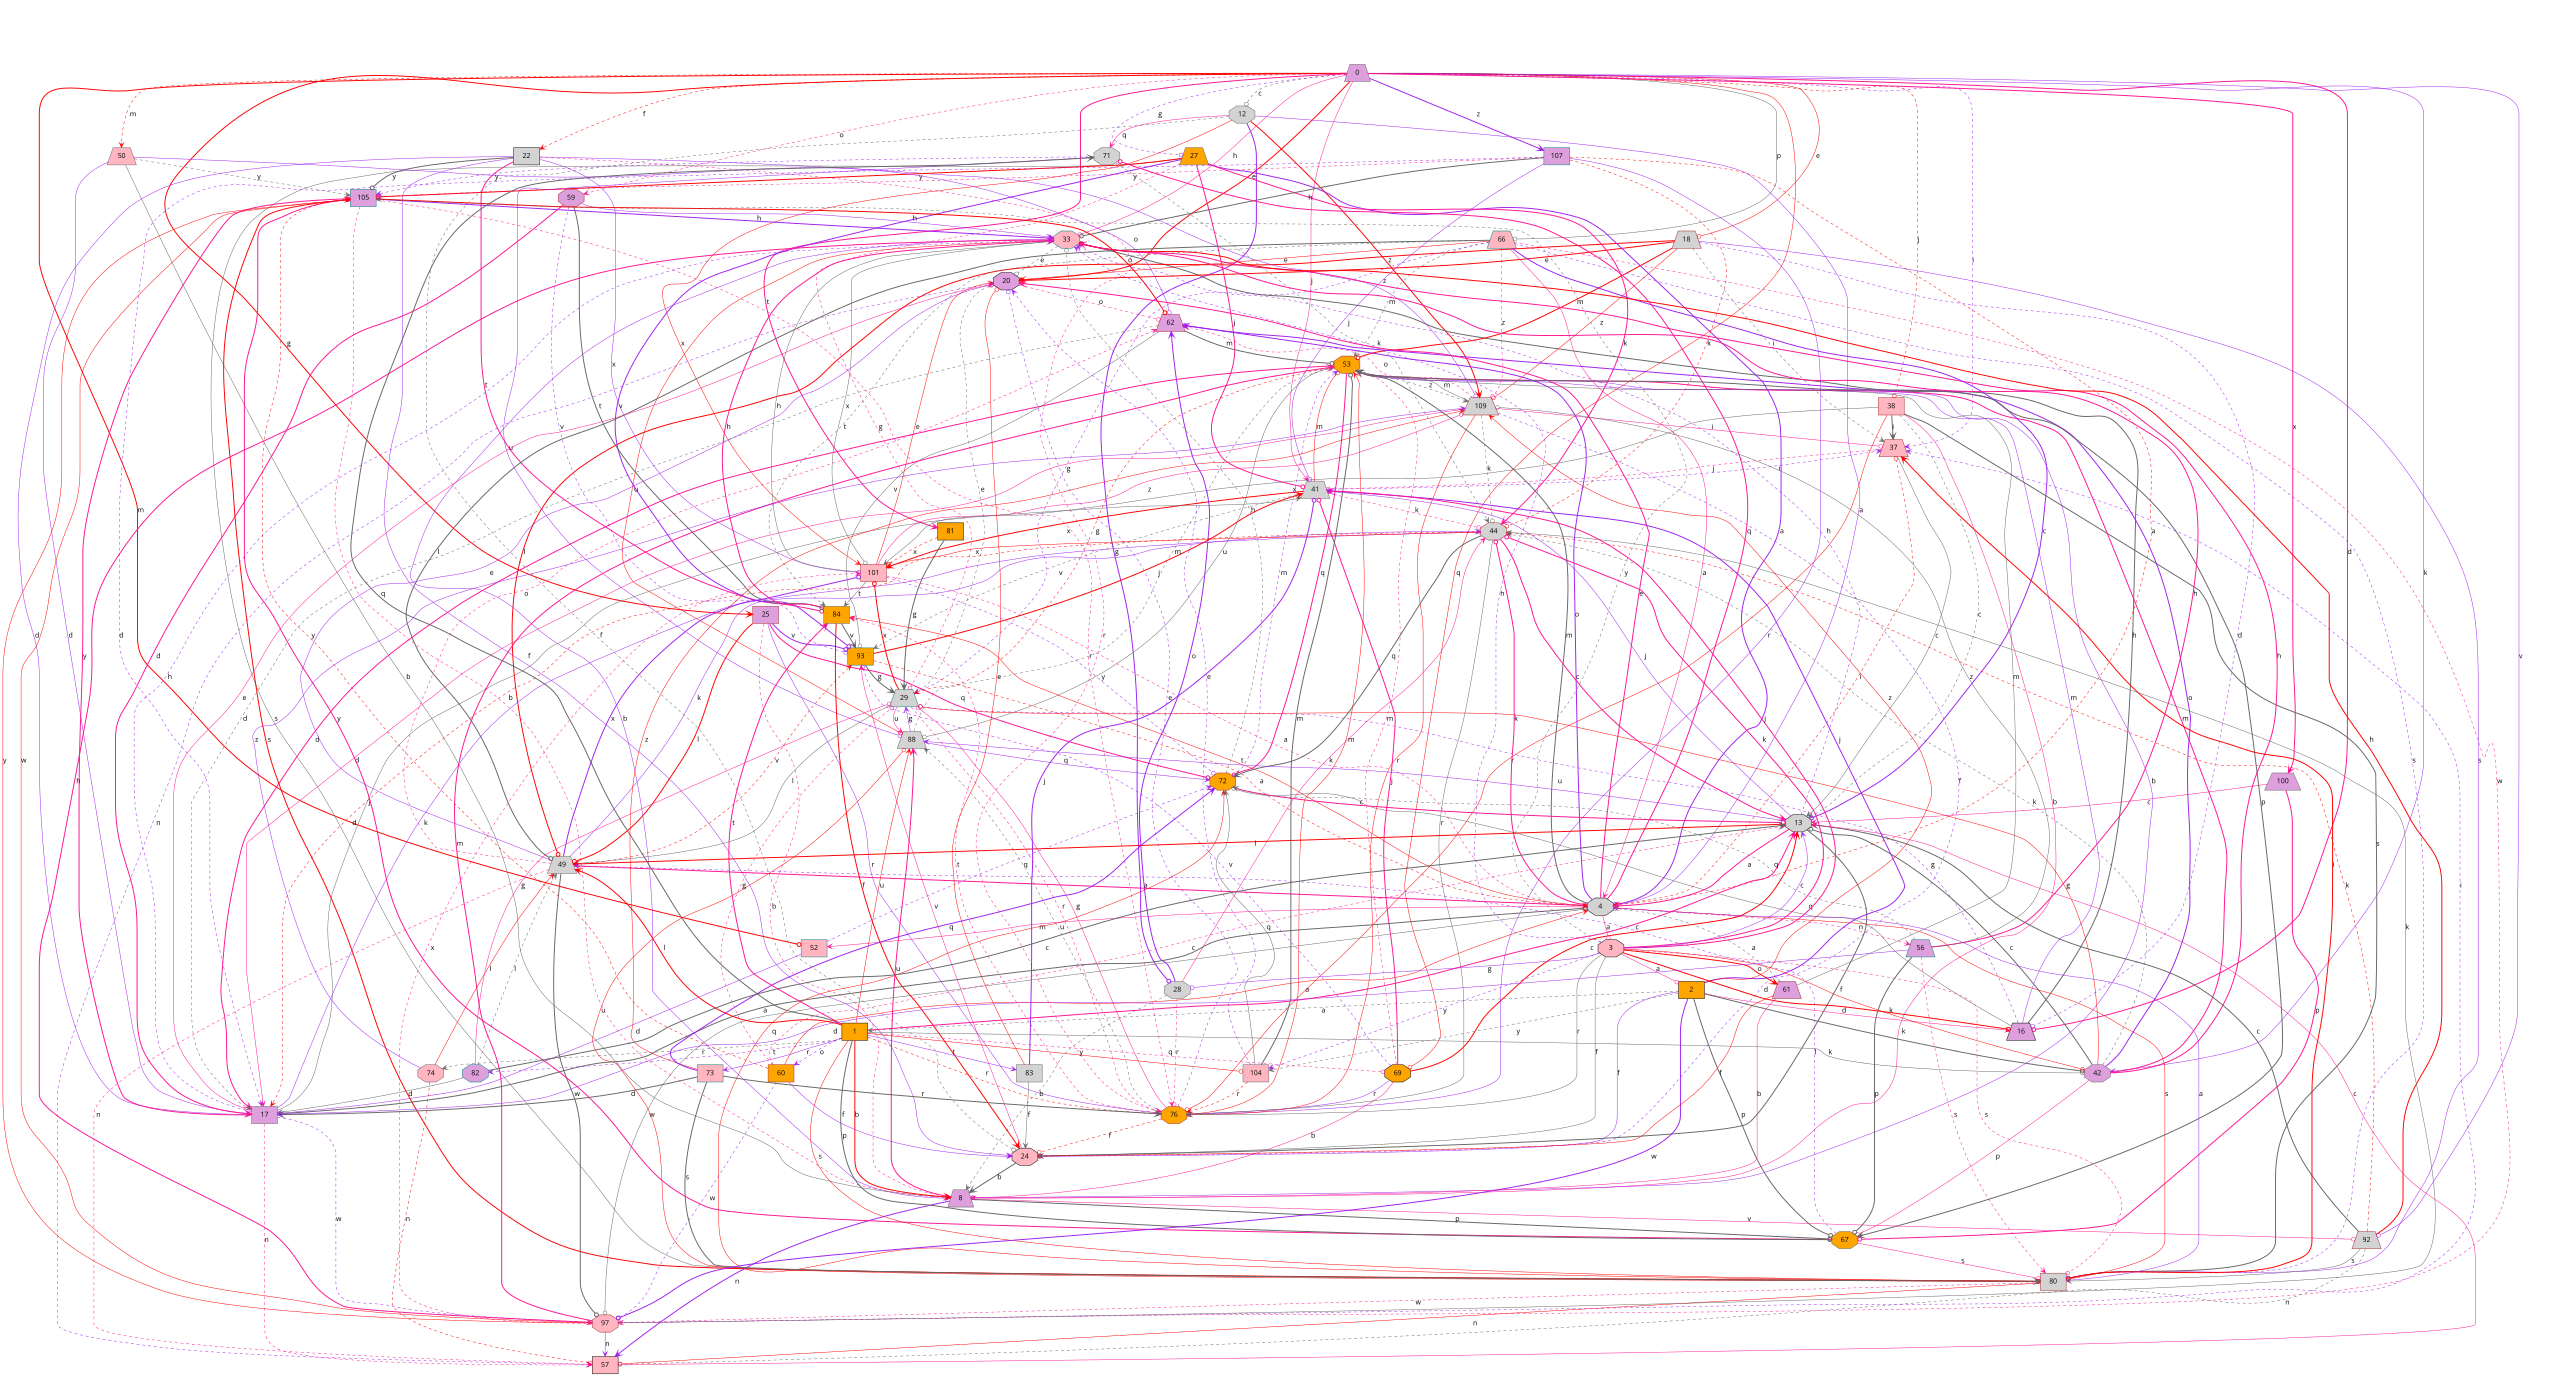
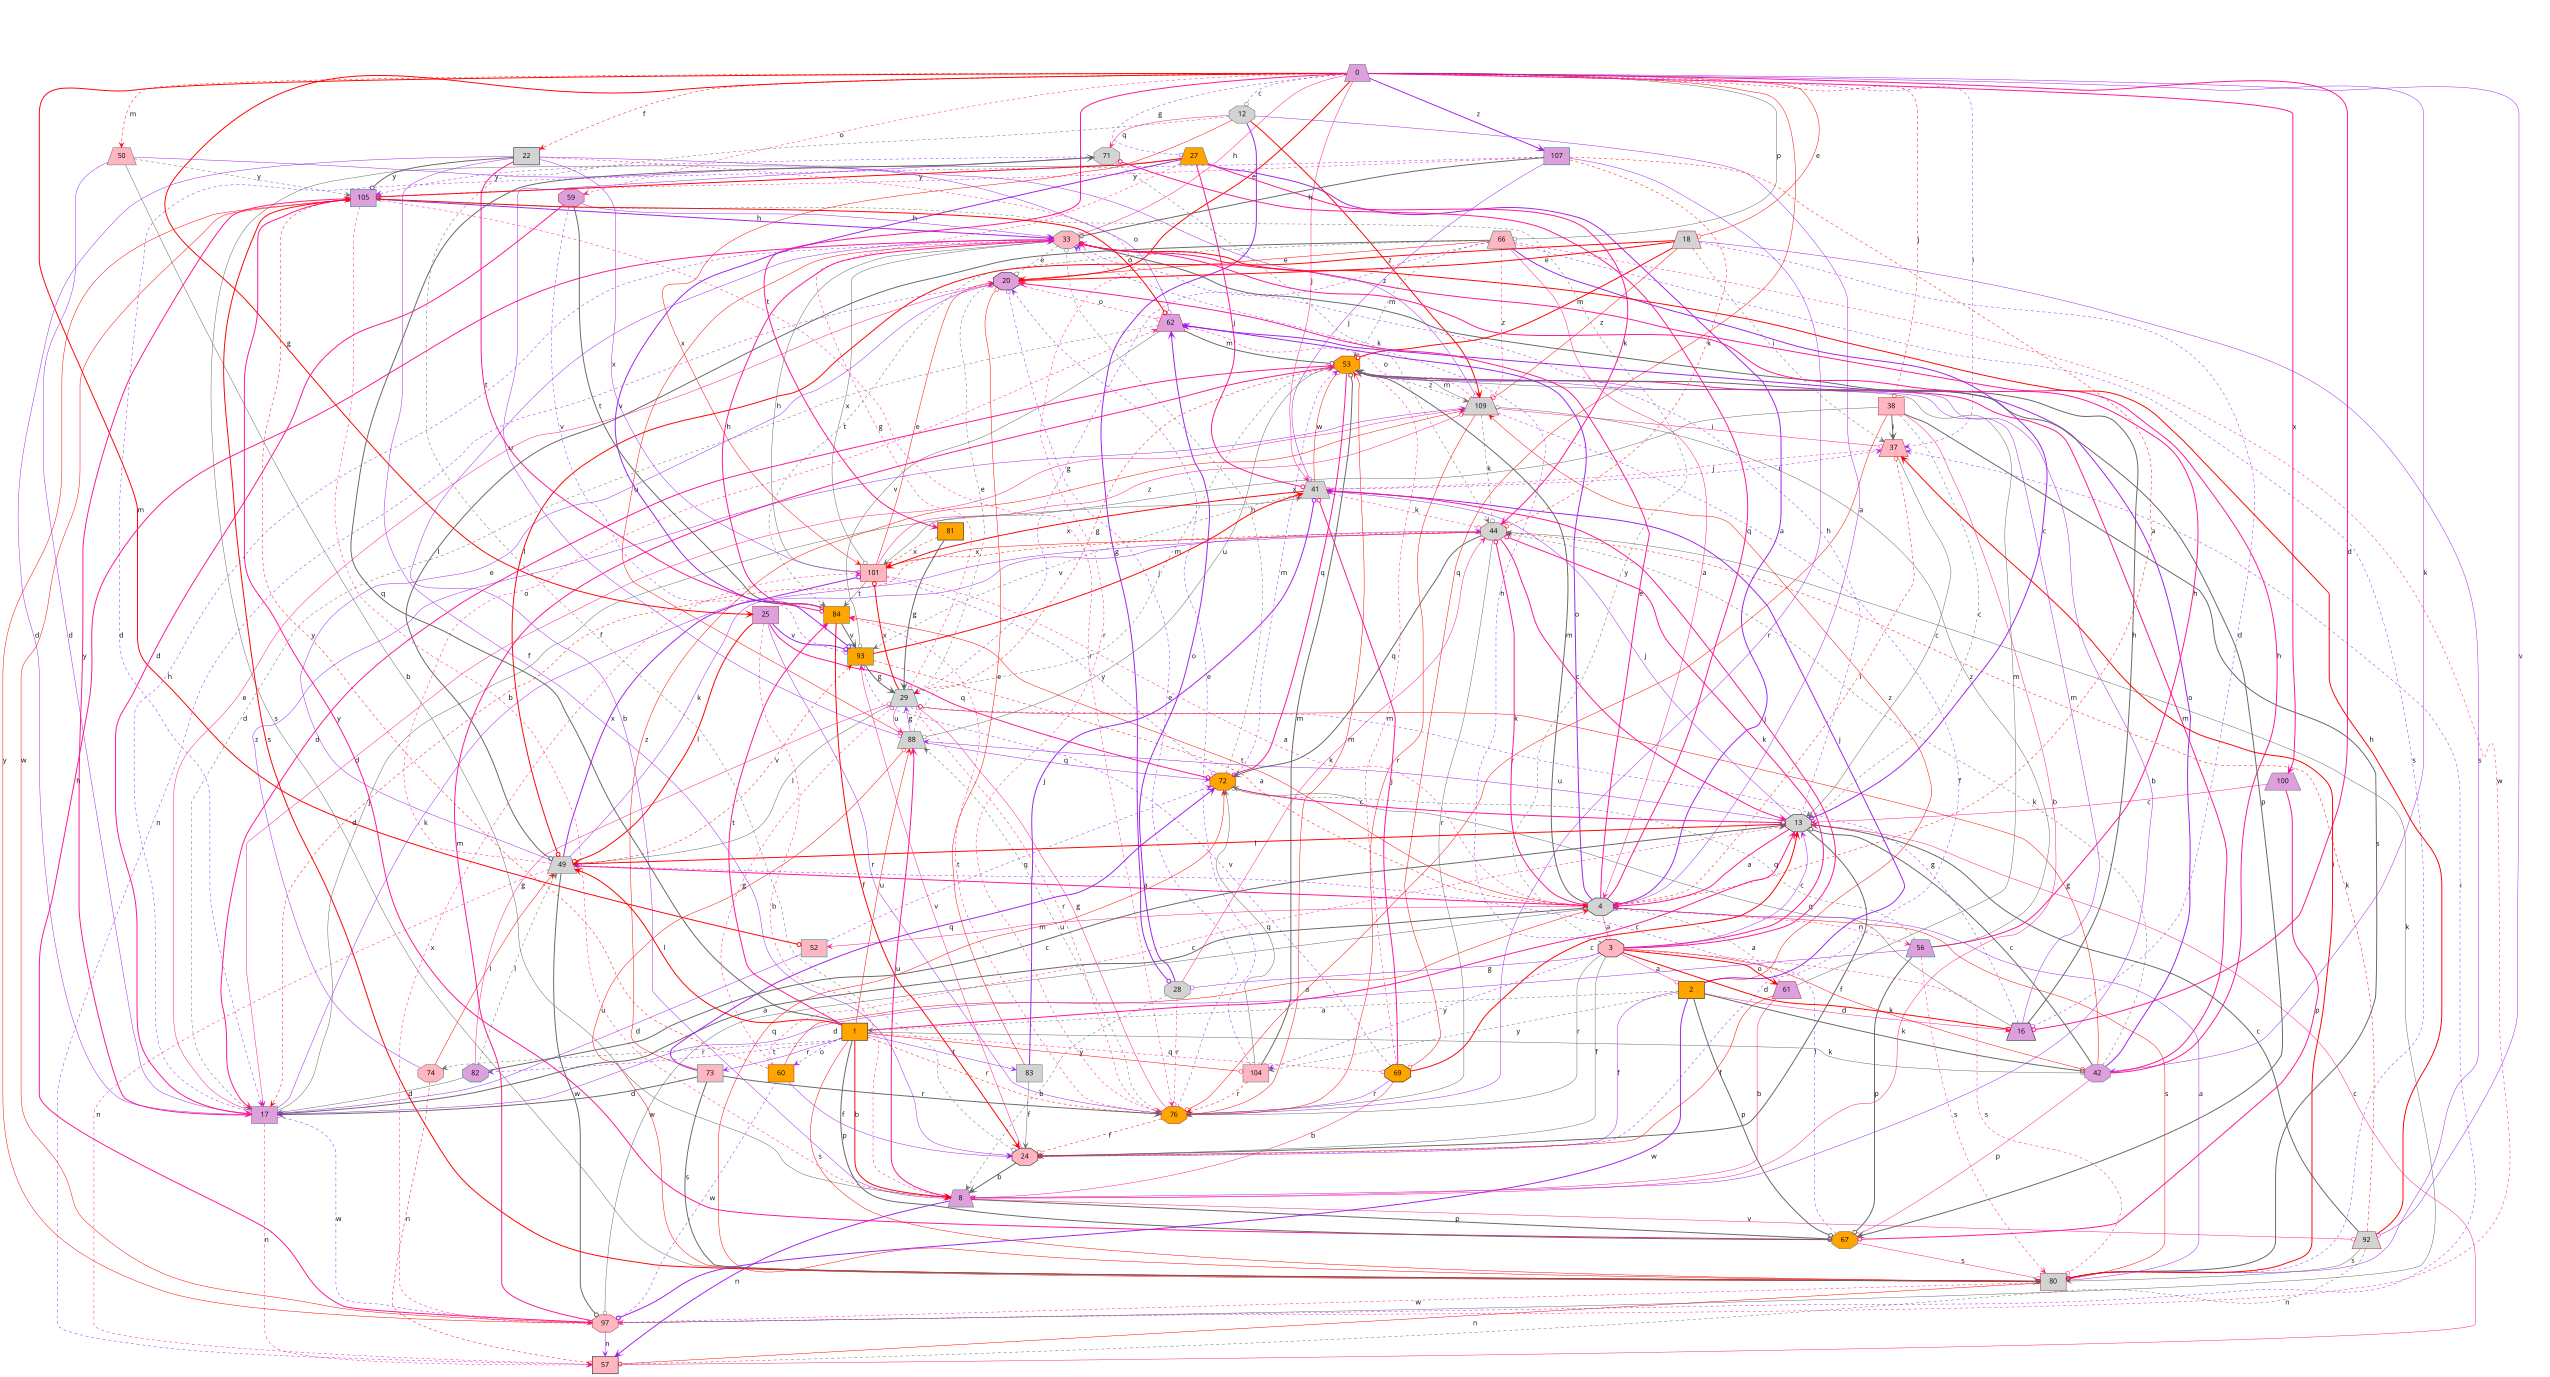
edge "41" -> "53": label "m" -> "w"
